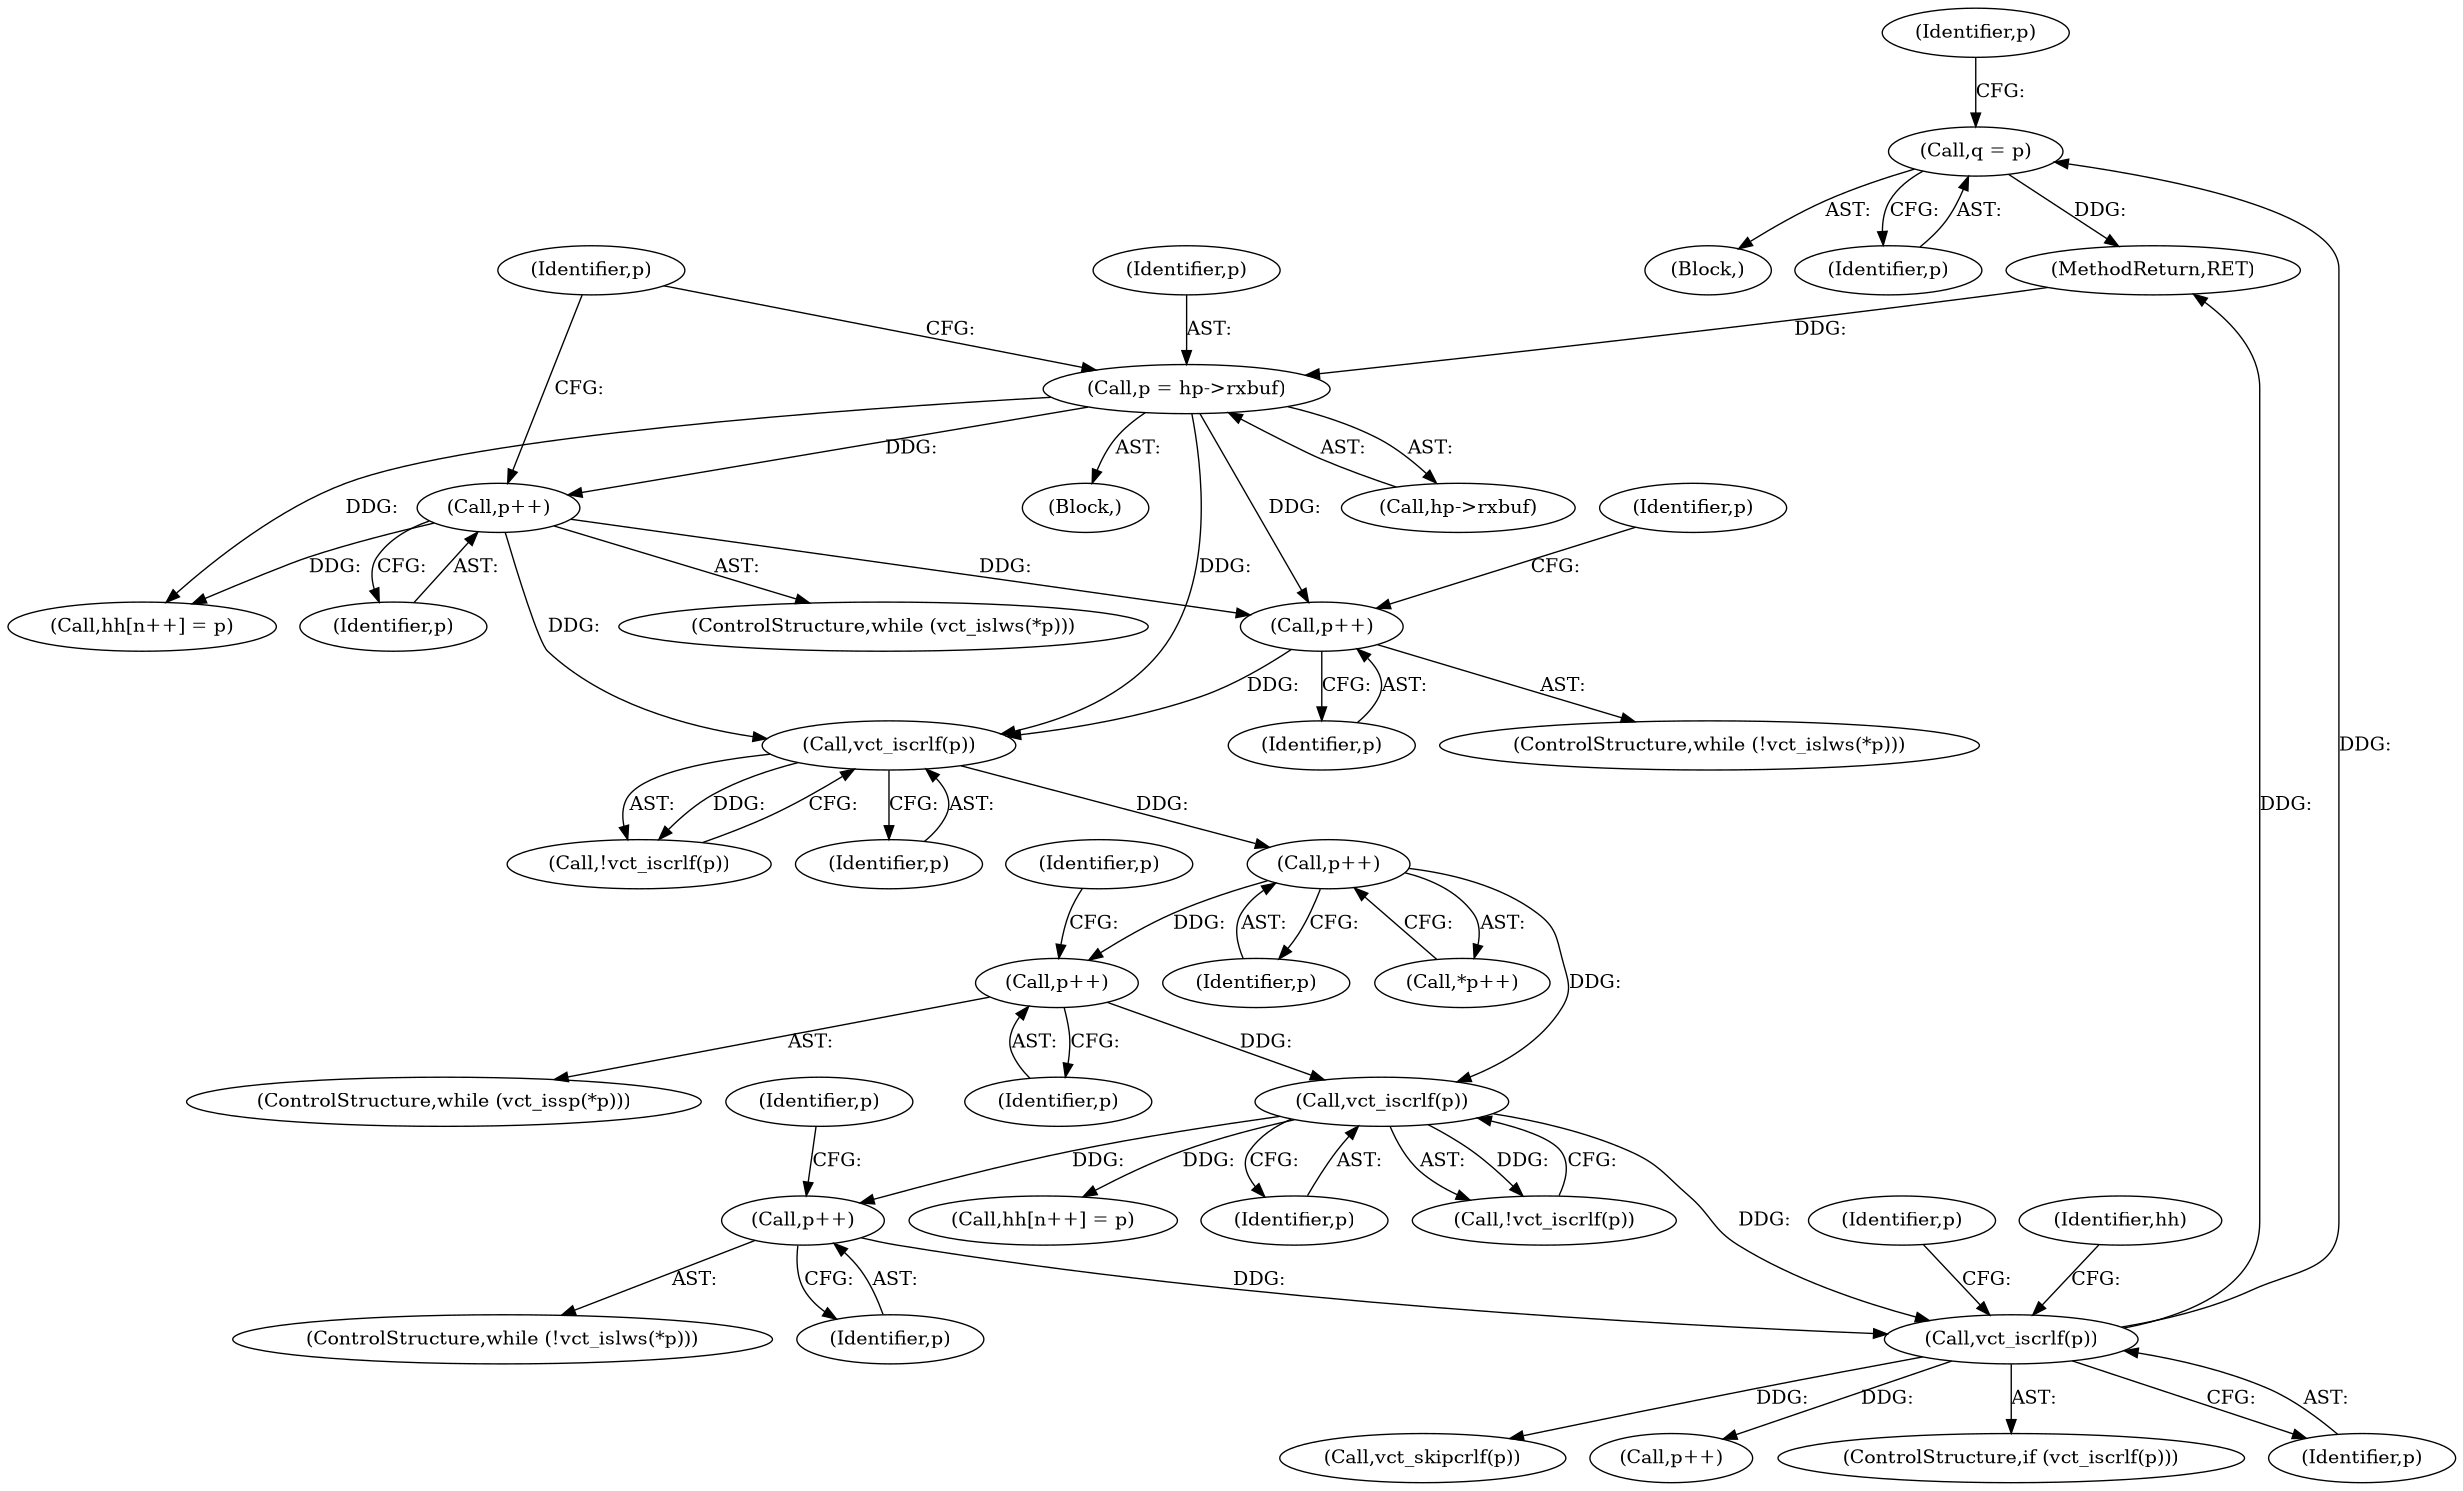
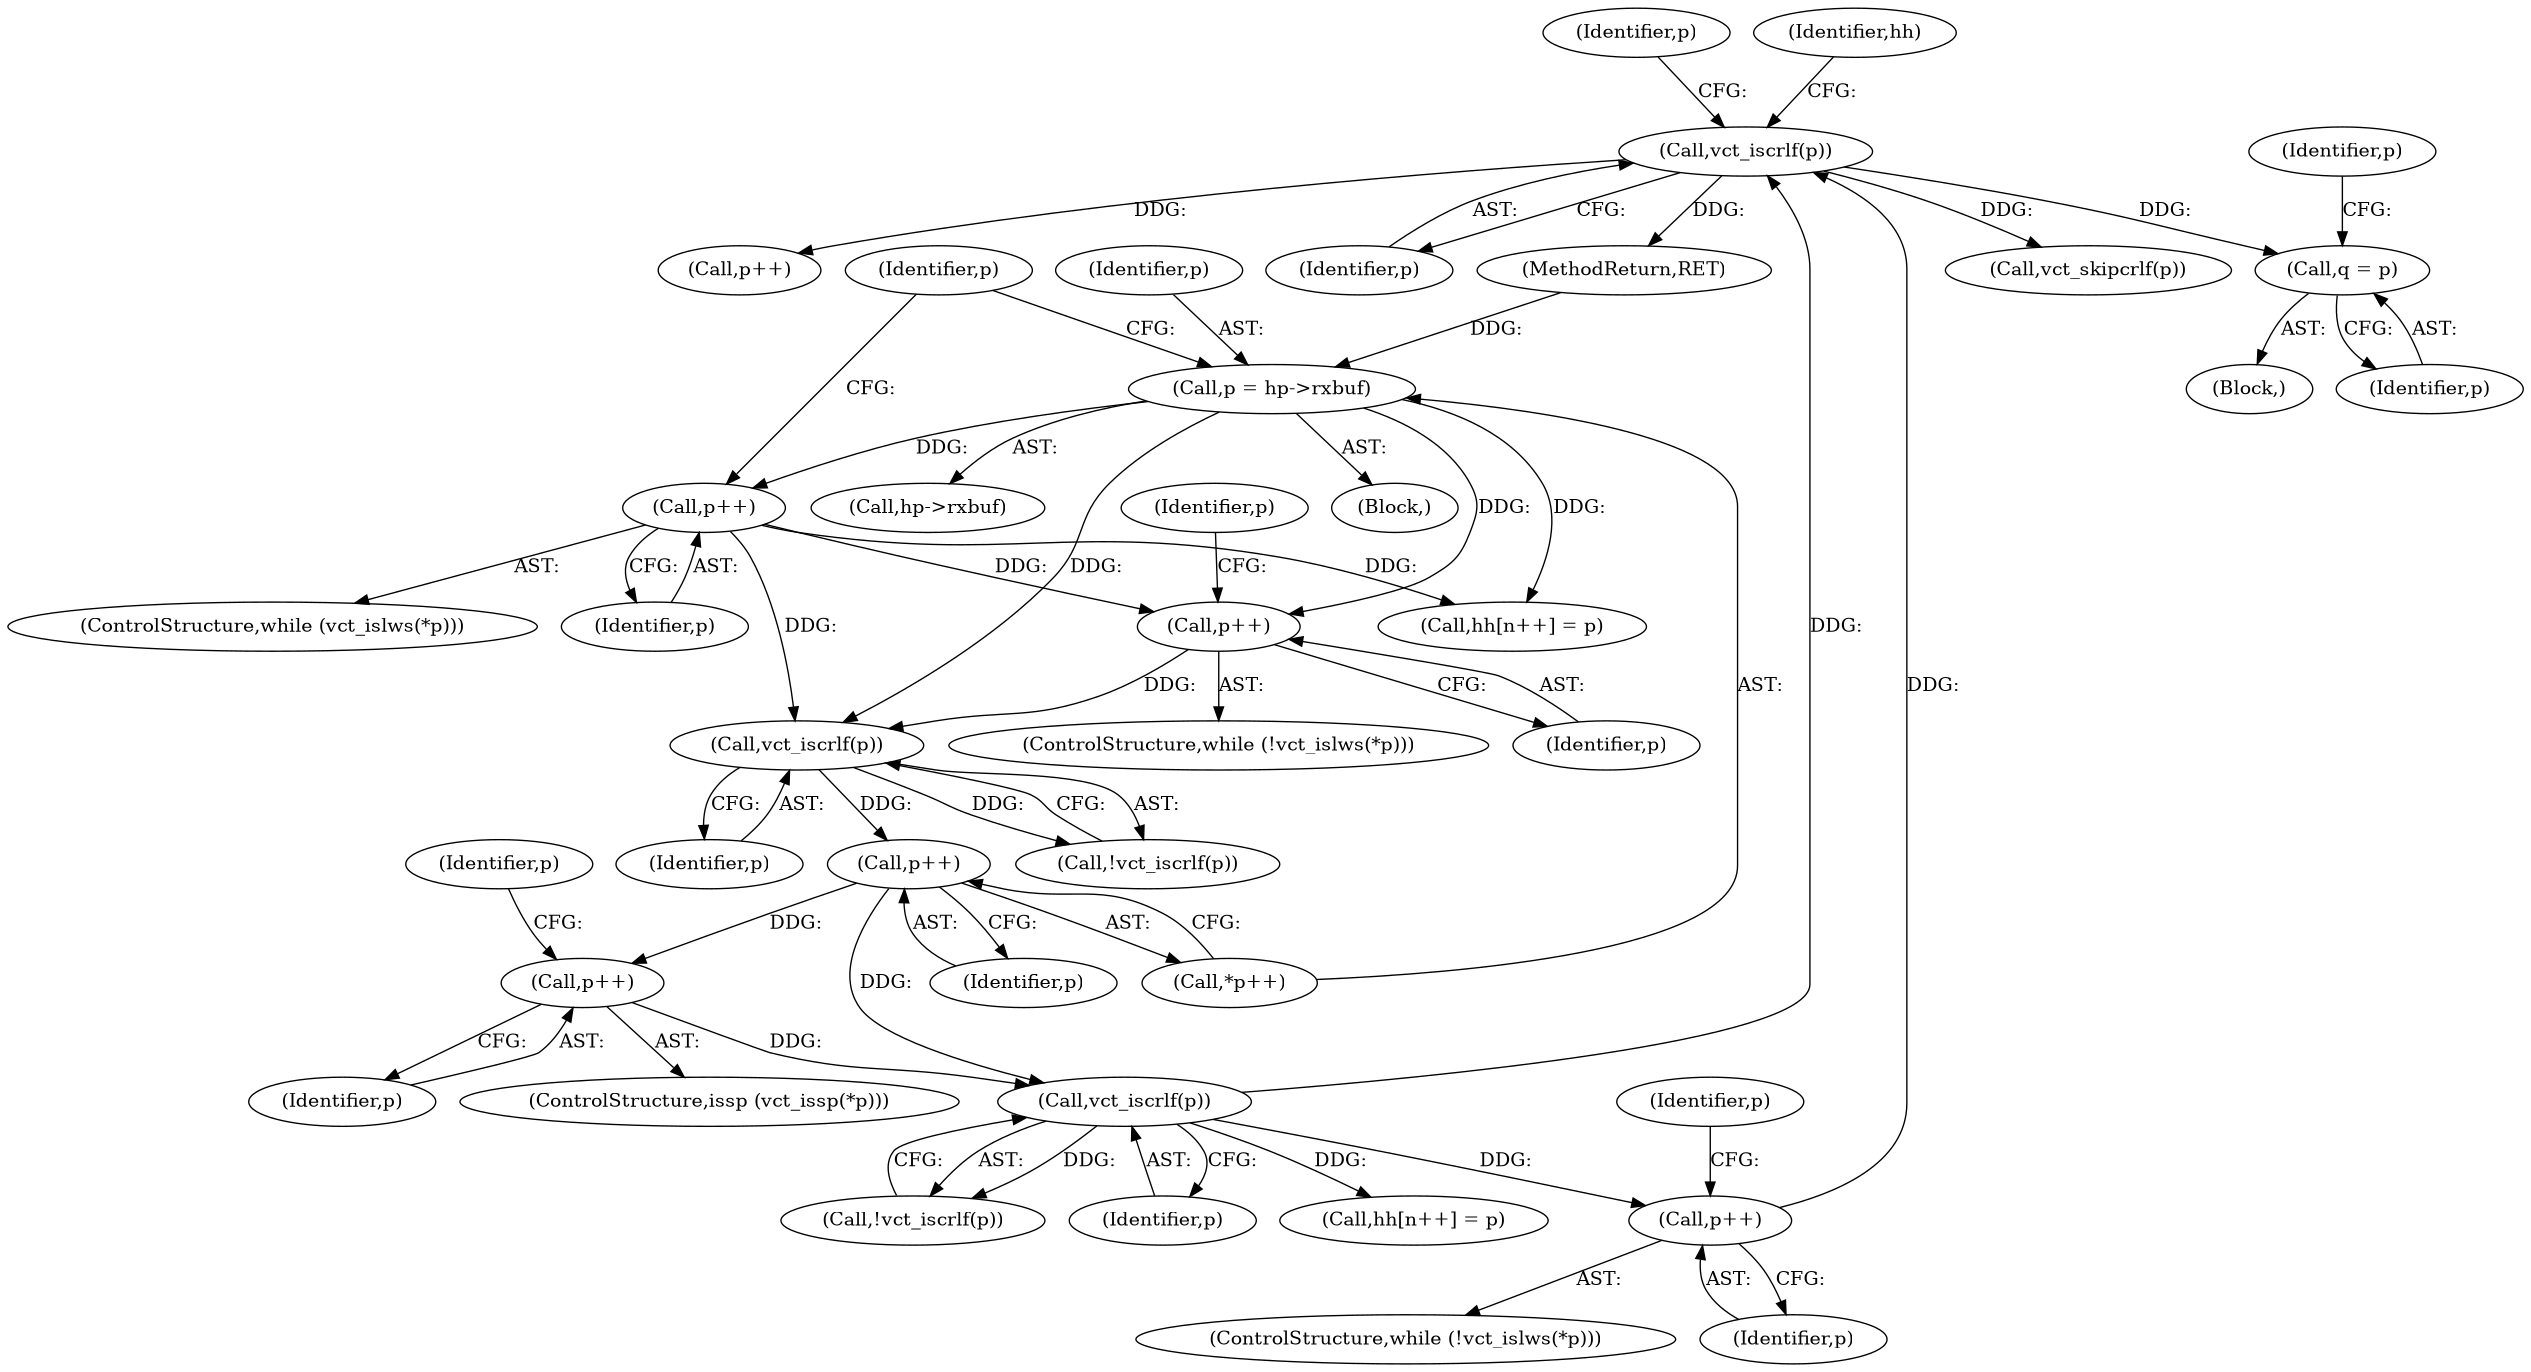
edge "(Call,q = p)" -> "(MethodReturn,RET)": removed, label "DDG:"
edge "(Call,hp->rxbuf)" -> "(Call,p = hp->rxbuf)": now "(Call,*p++)" -> "(Call,p = hp->rxbuf)"
node "(ControlStructure,while (vct_issp(*p)))": label "(ControlStructure,while (vct_issp(*p)))" -> "(ControlStructure,issp (vct_issp(*p)))"
node "(ControlStructure,if (vct_iscrlf(p)))": removed
